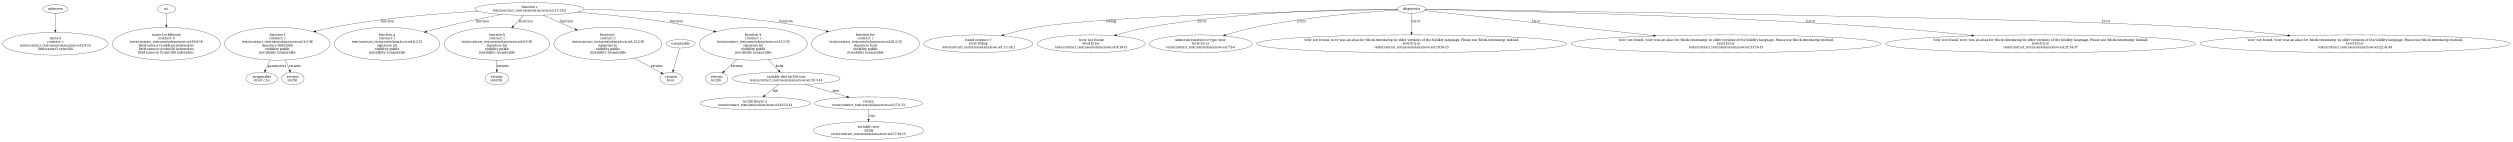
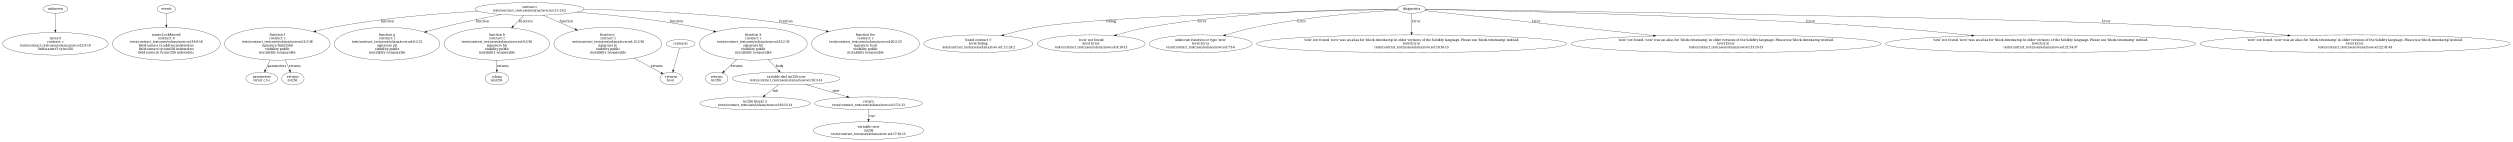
node "sol": label "sol" -> "events"
node "function c tests/contract_testcases/solana/now.sol:1:1-24:2": label "function c tests/contract_testcases/solana/now.sol:1:1-24:2" -> "contract c tests/contract_testcases/solana/now.sol:1:1-24:2"
node "nonpayable": label "nonpayable" -> "contracts"
node "nonpayable struct c.S s": label "nonpayable struct c.S s" -> "parameters struct c.S s"
node "returns uint256": label "returns uint256" -> "solana uint256"
